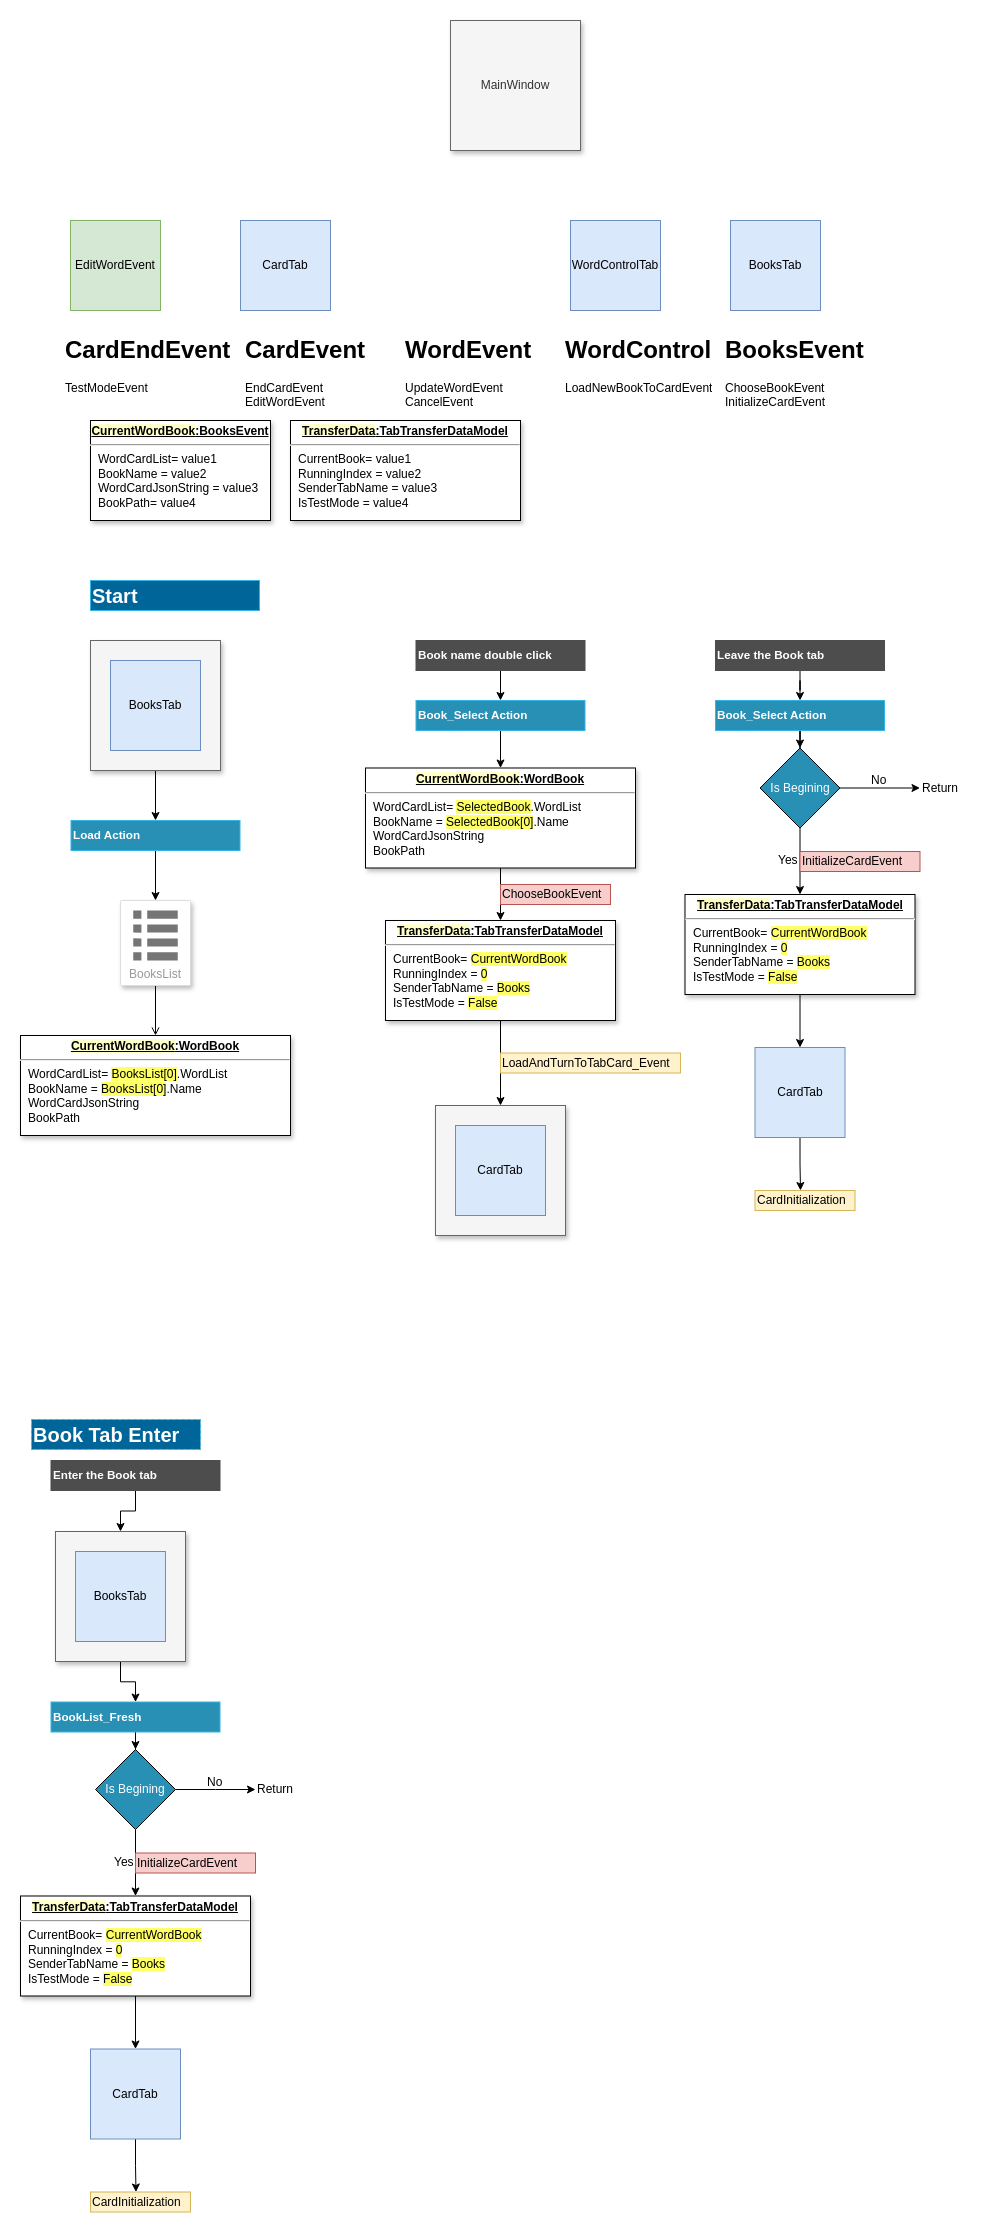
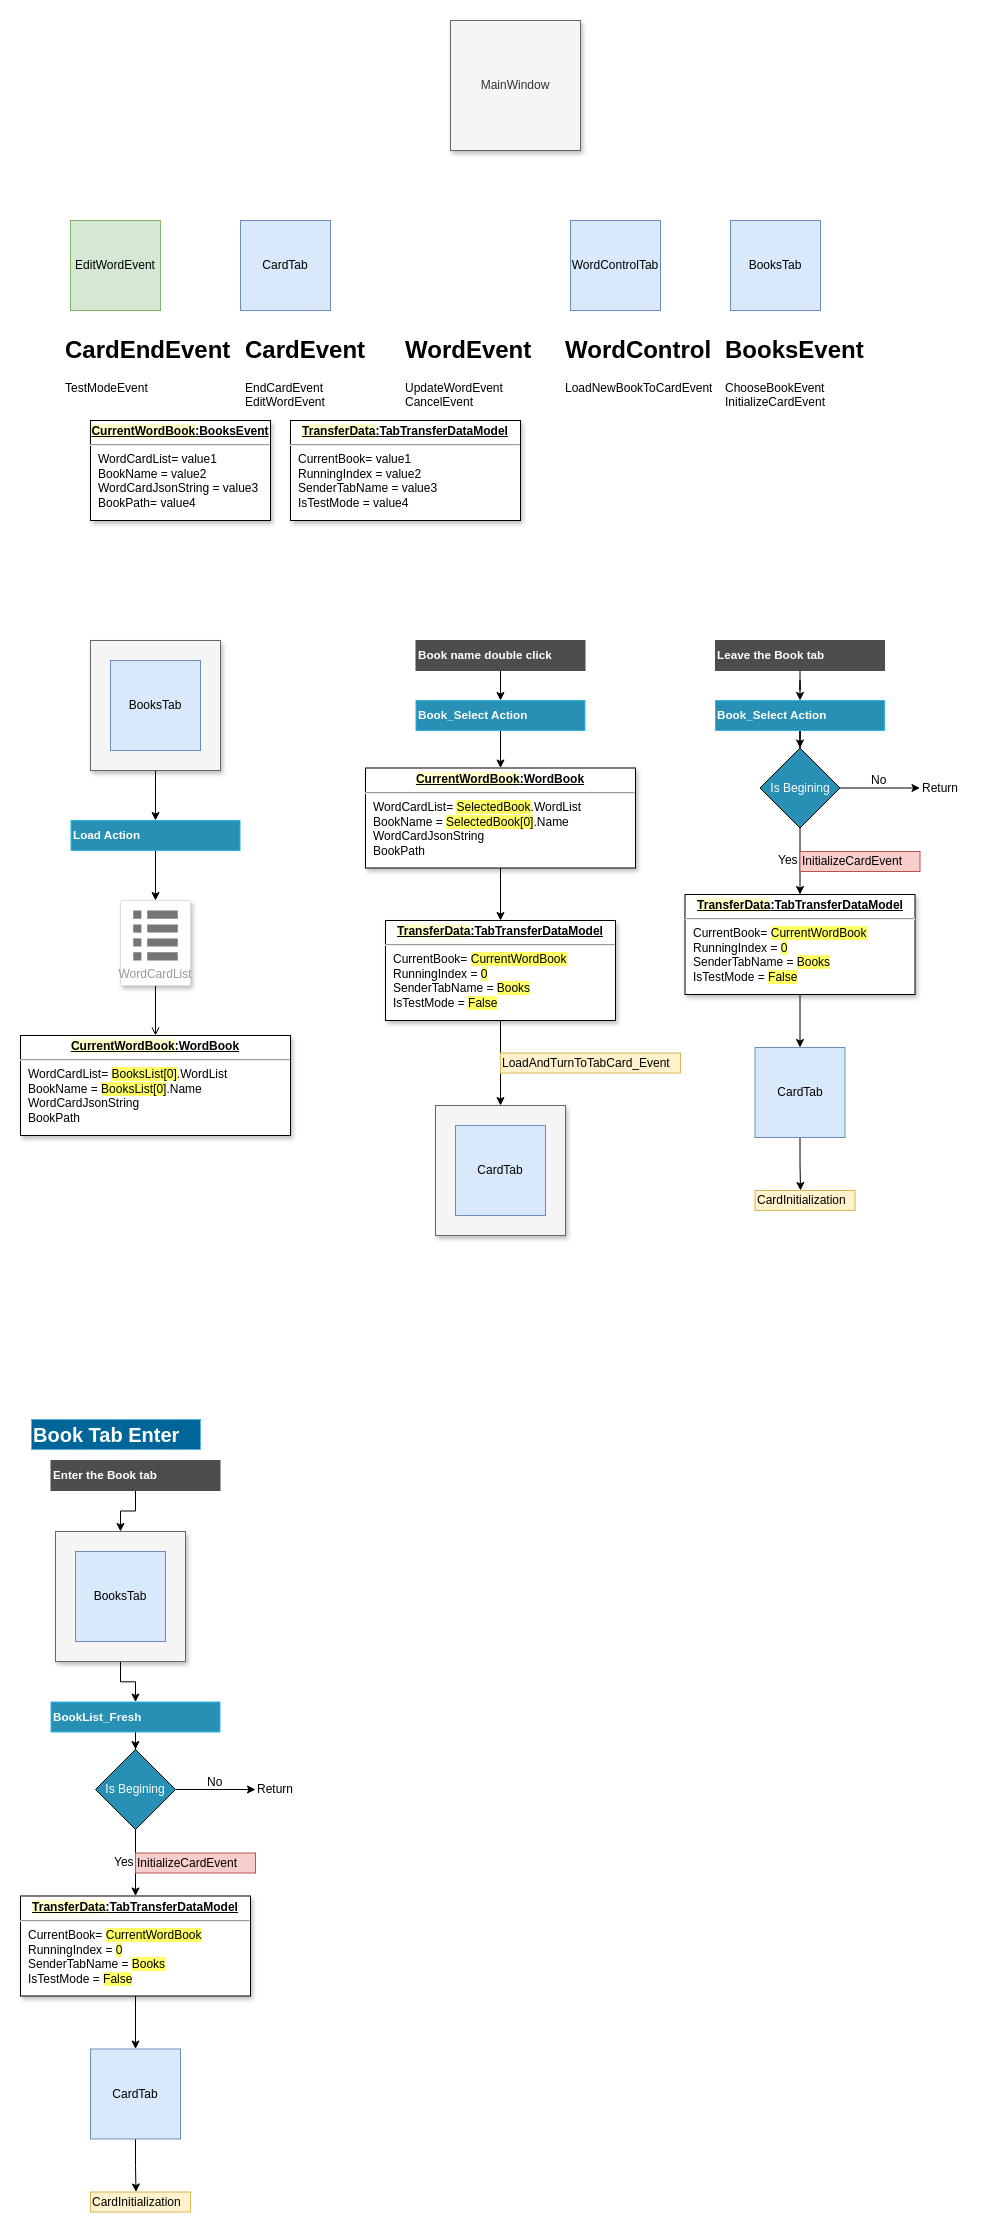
node "Start": removed
node "ChooseBookEvent": removed
node "BooksList": label "BooksList" -> "WordCardList"
